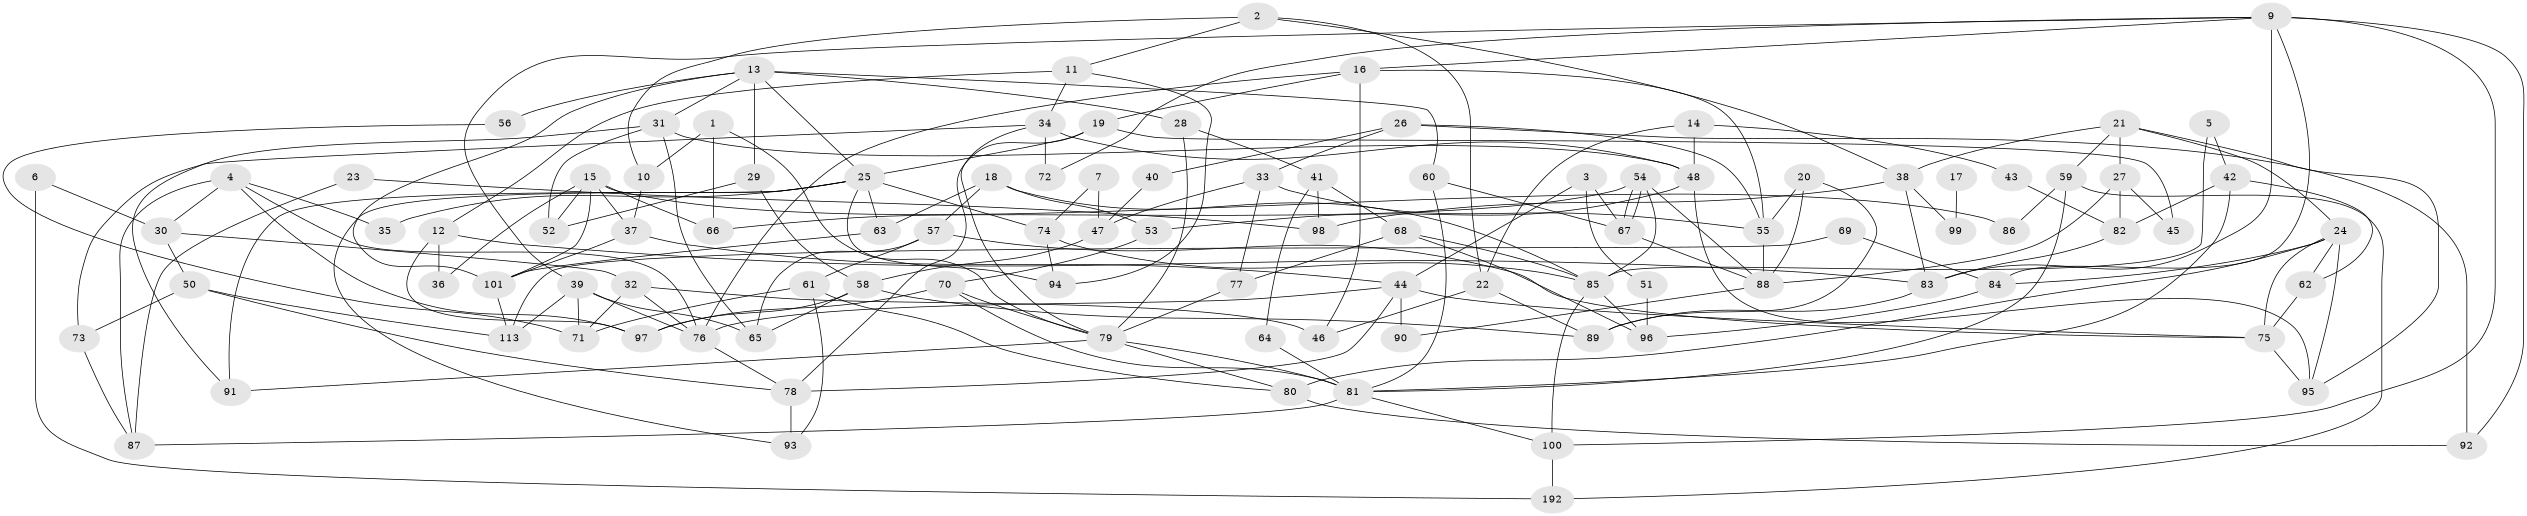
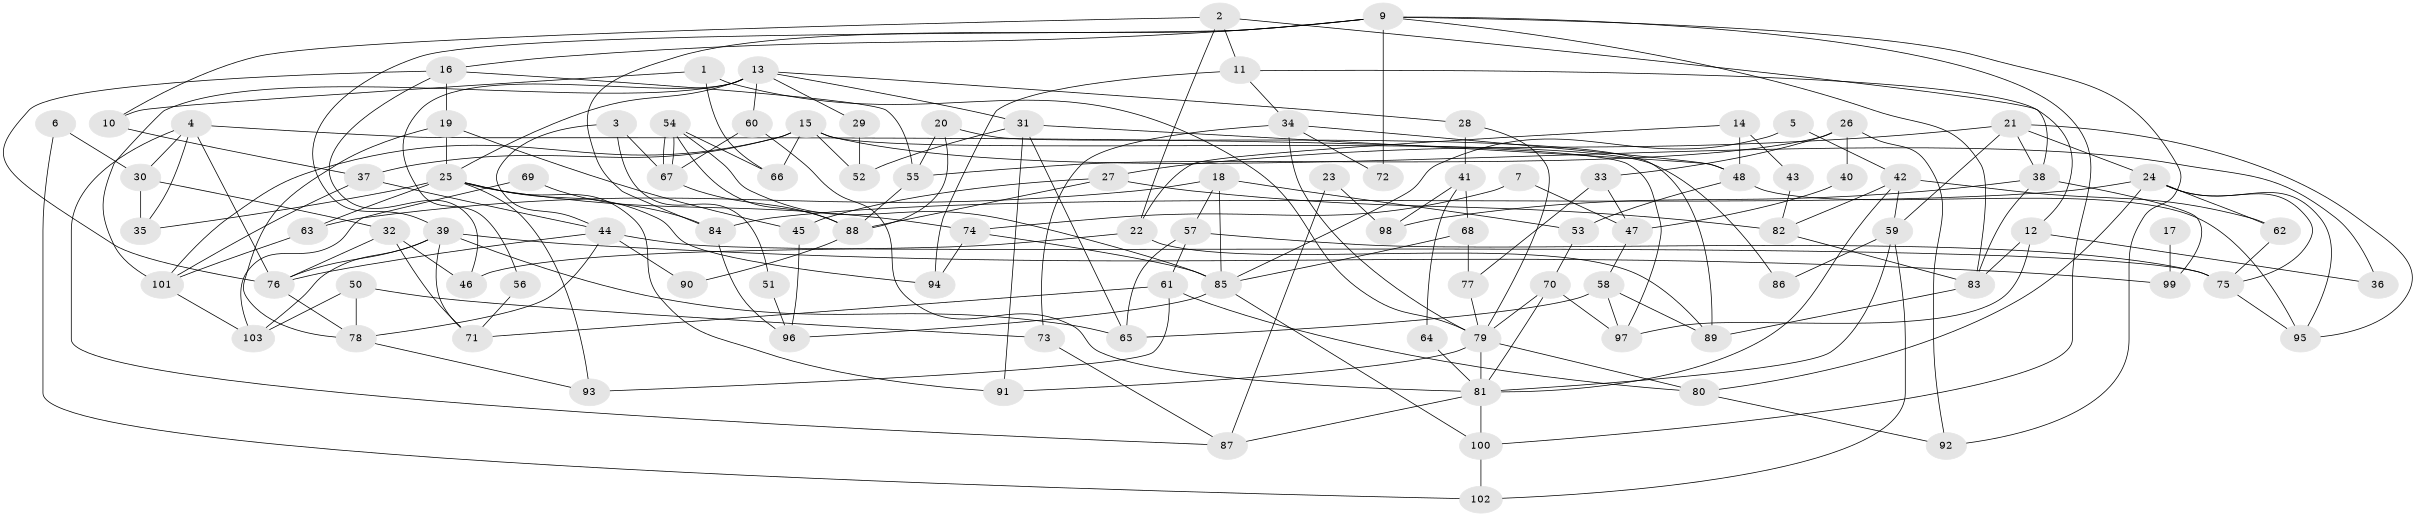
edge "42" -- "59": added
edge "33" -- "55": removed
edge "29" -- "58": removed
edge "30" -- "50": now "30" -- "35"
edge "39" -- "99": added
edge "68" -- "96": now "45" -- "96"
node "113": label "113" -> "103"
node "192": label "192" -> "102"
